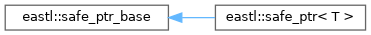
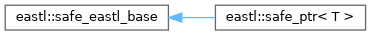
node "eastl::safe_ptr_base": label "eastl::safe_ptr_base" -> "eastl::safe_eastl_base"
